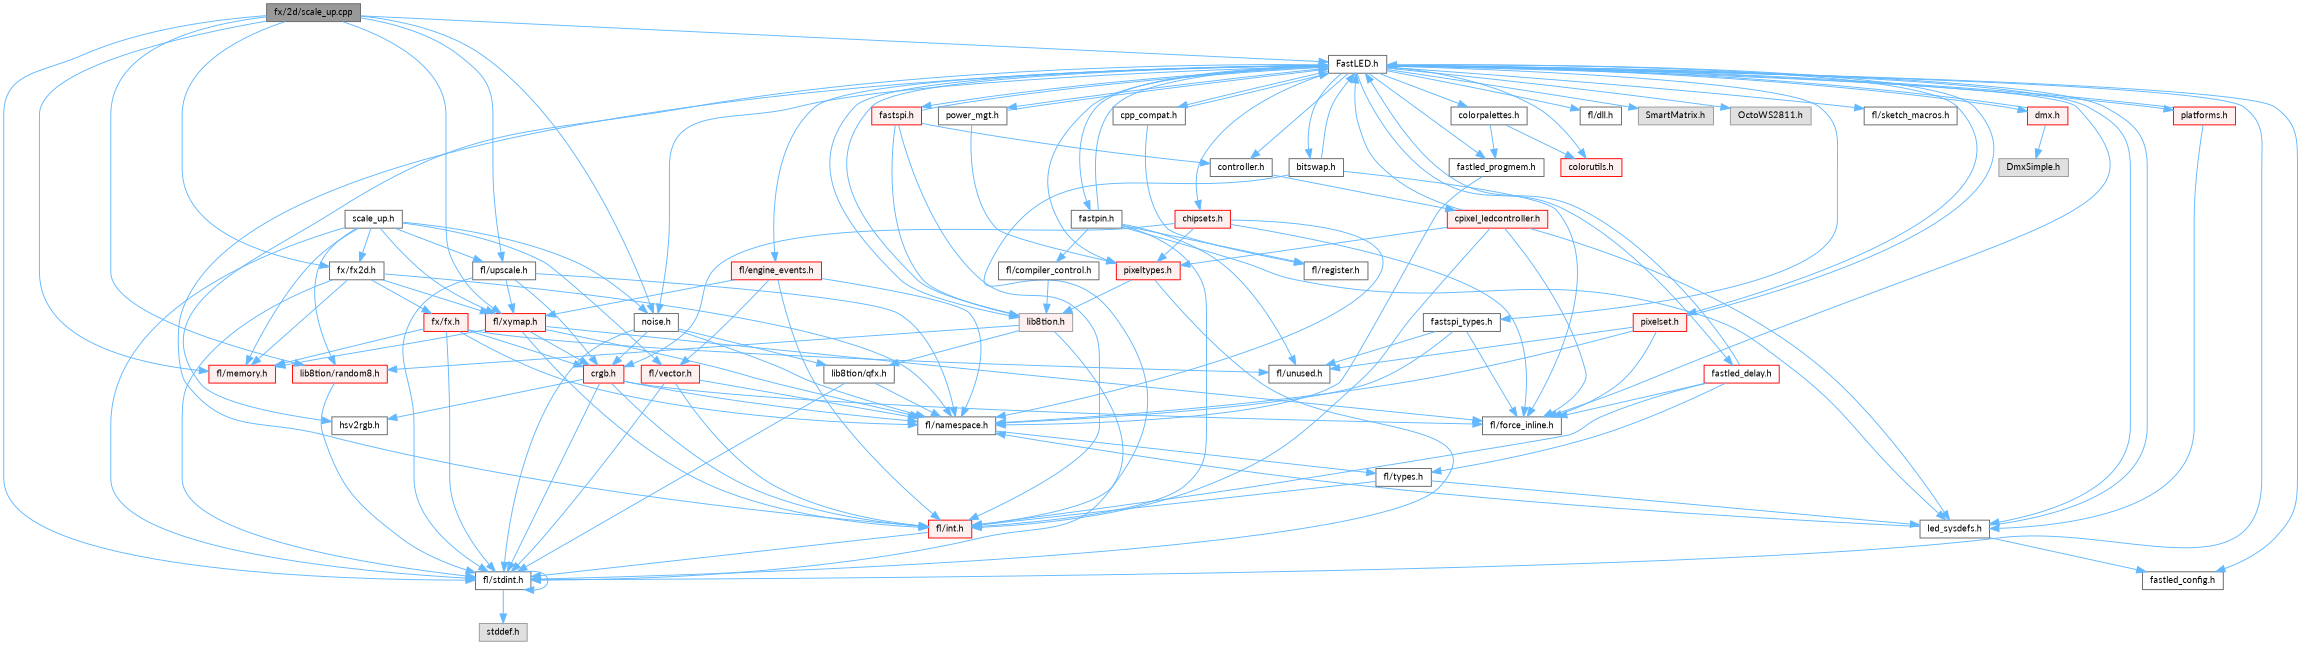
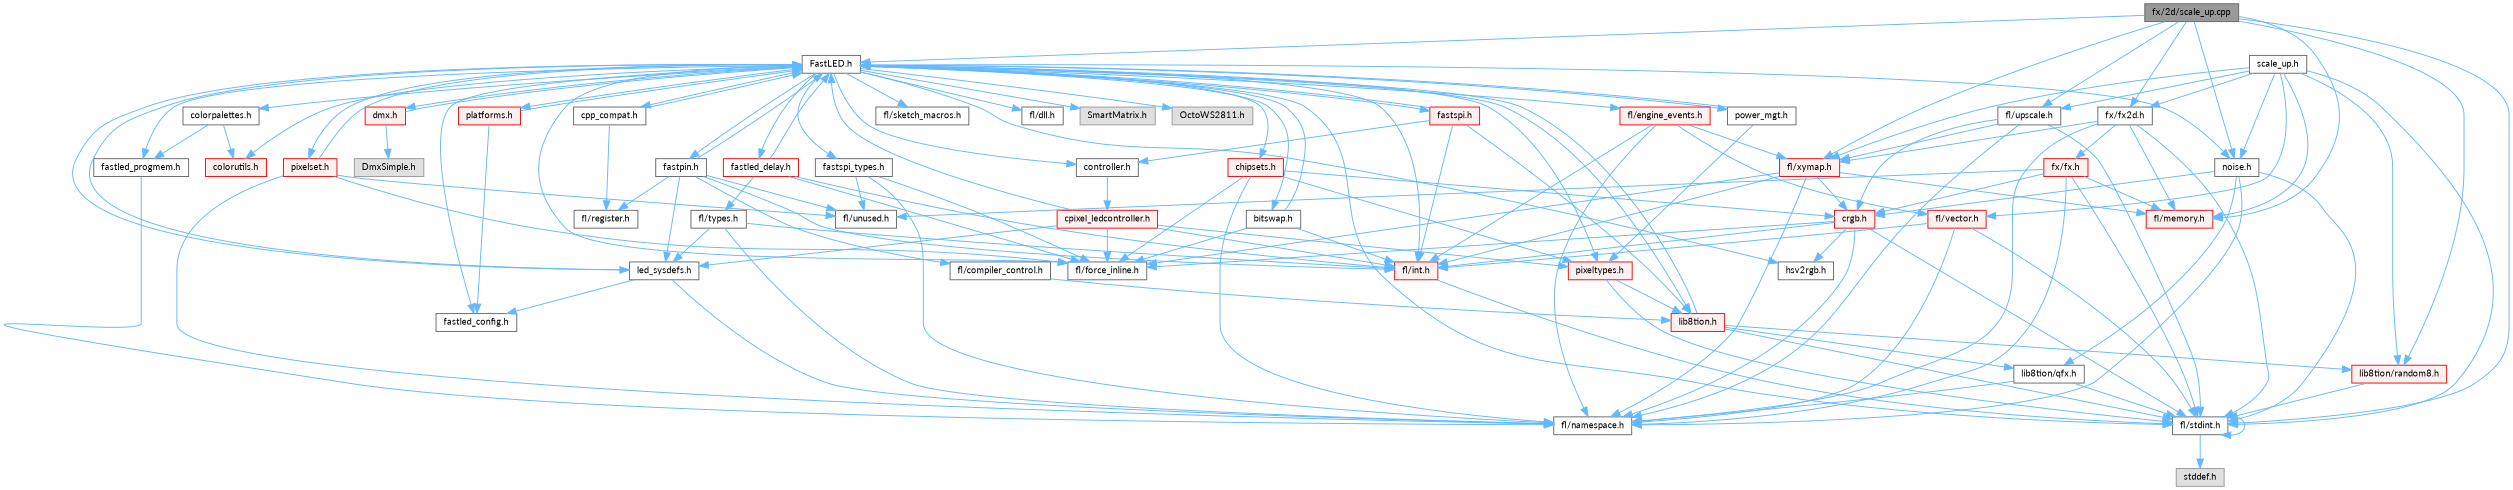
node "lib8tion.h": color grey60 -> red
edge "platforms.h" -> "led_sysdefs.h": now "platforms.h" -> "fastled_config.h"
edge "fl/namespace.h" -> "fl/types.h": reversed
